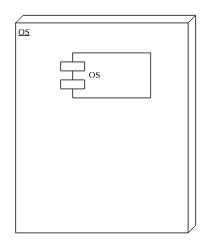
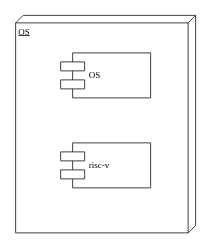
node "risc-v": added
